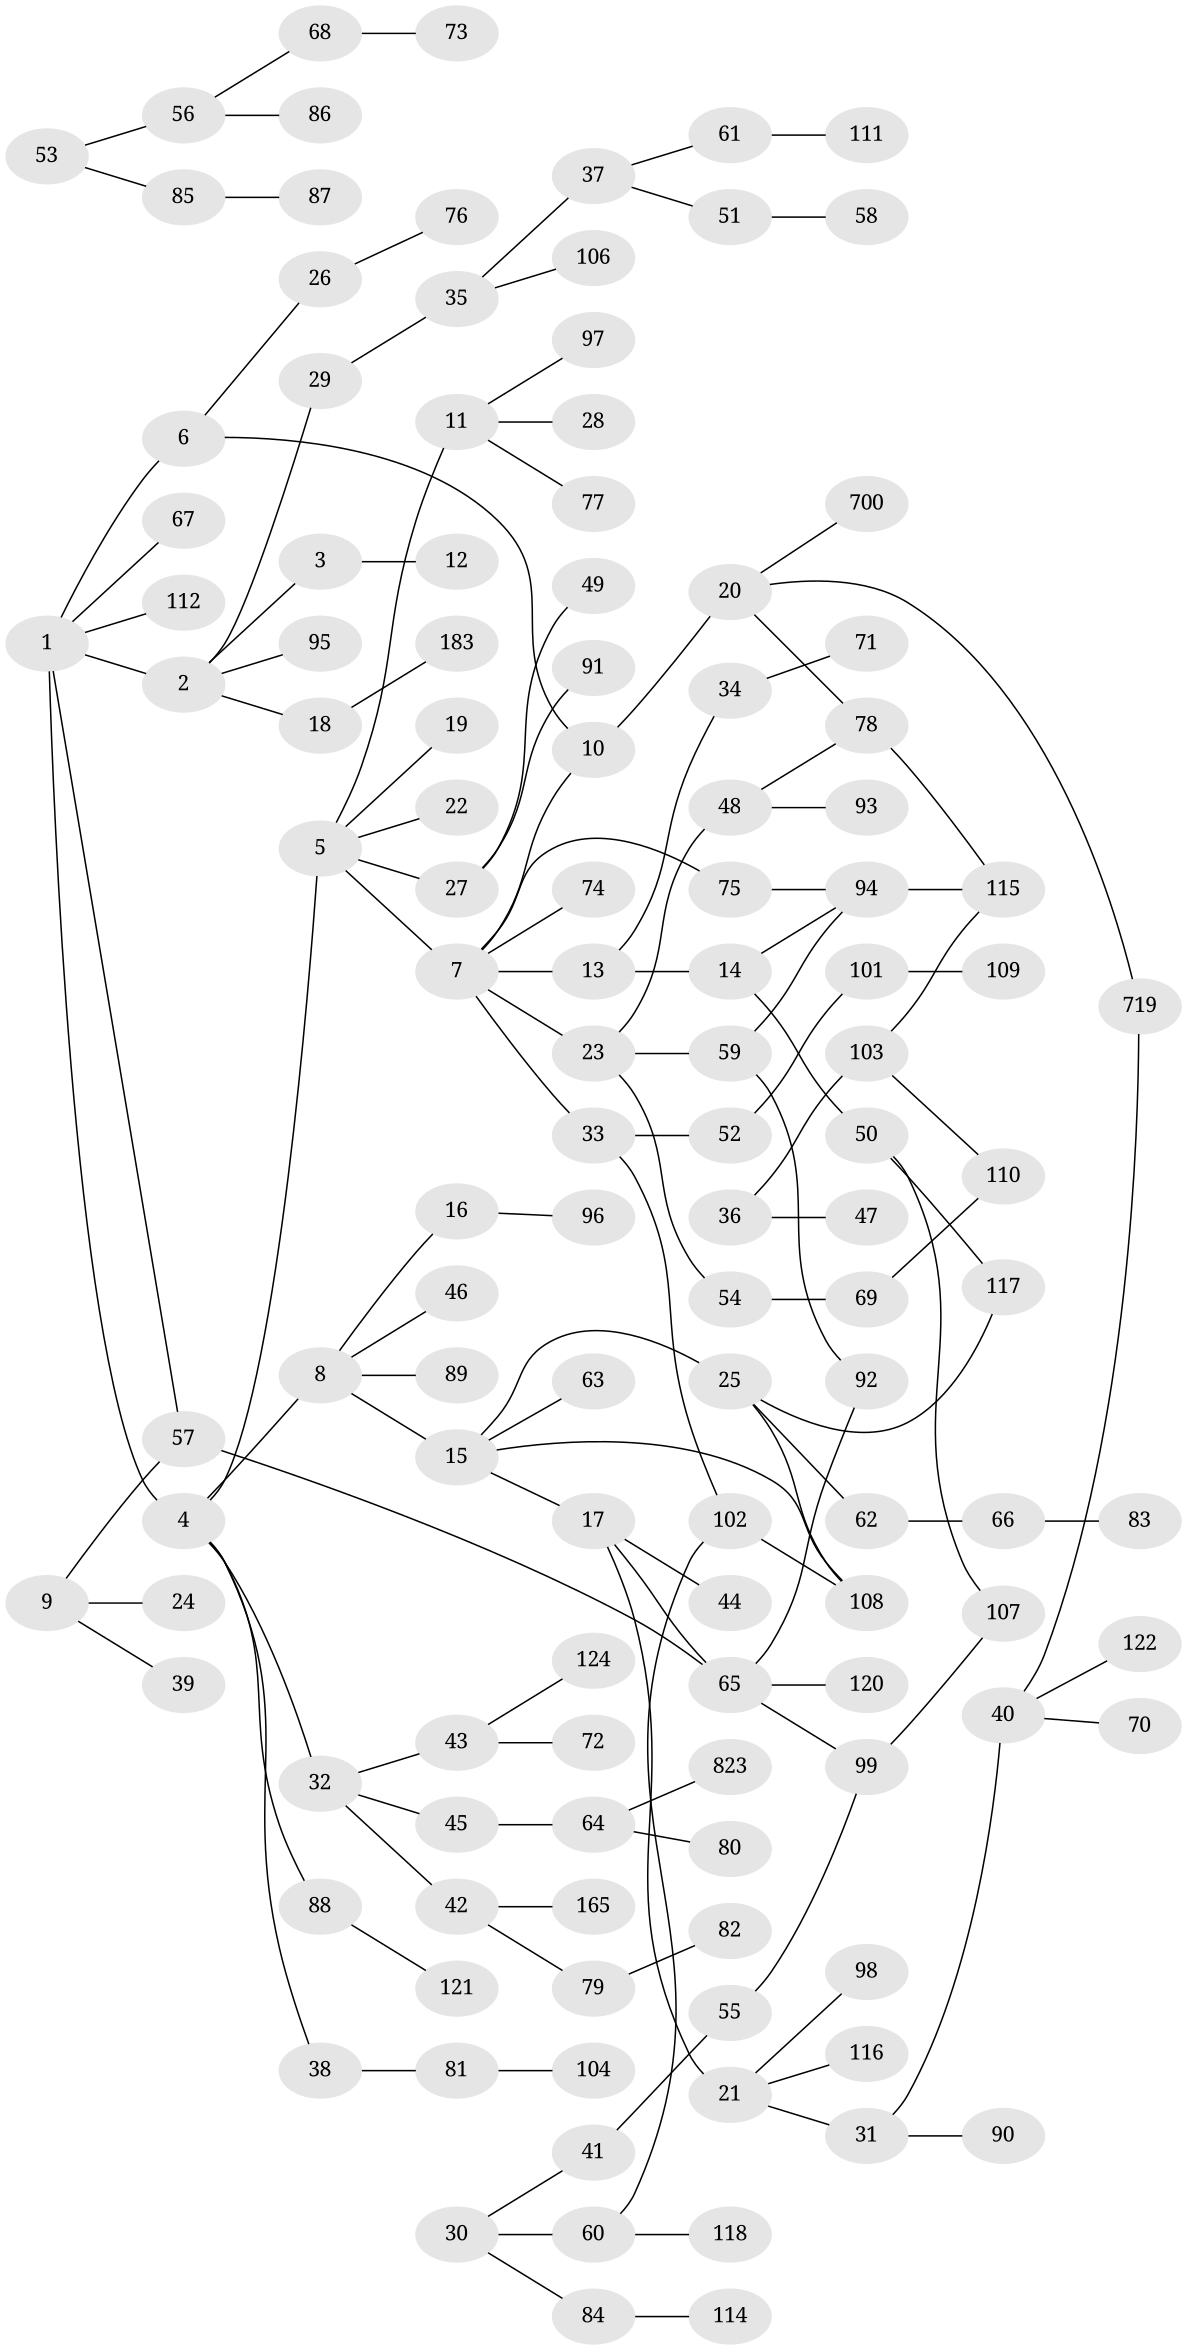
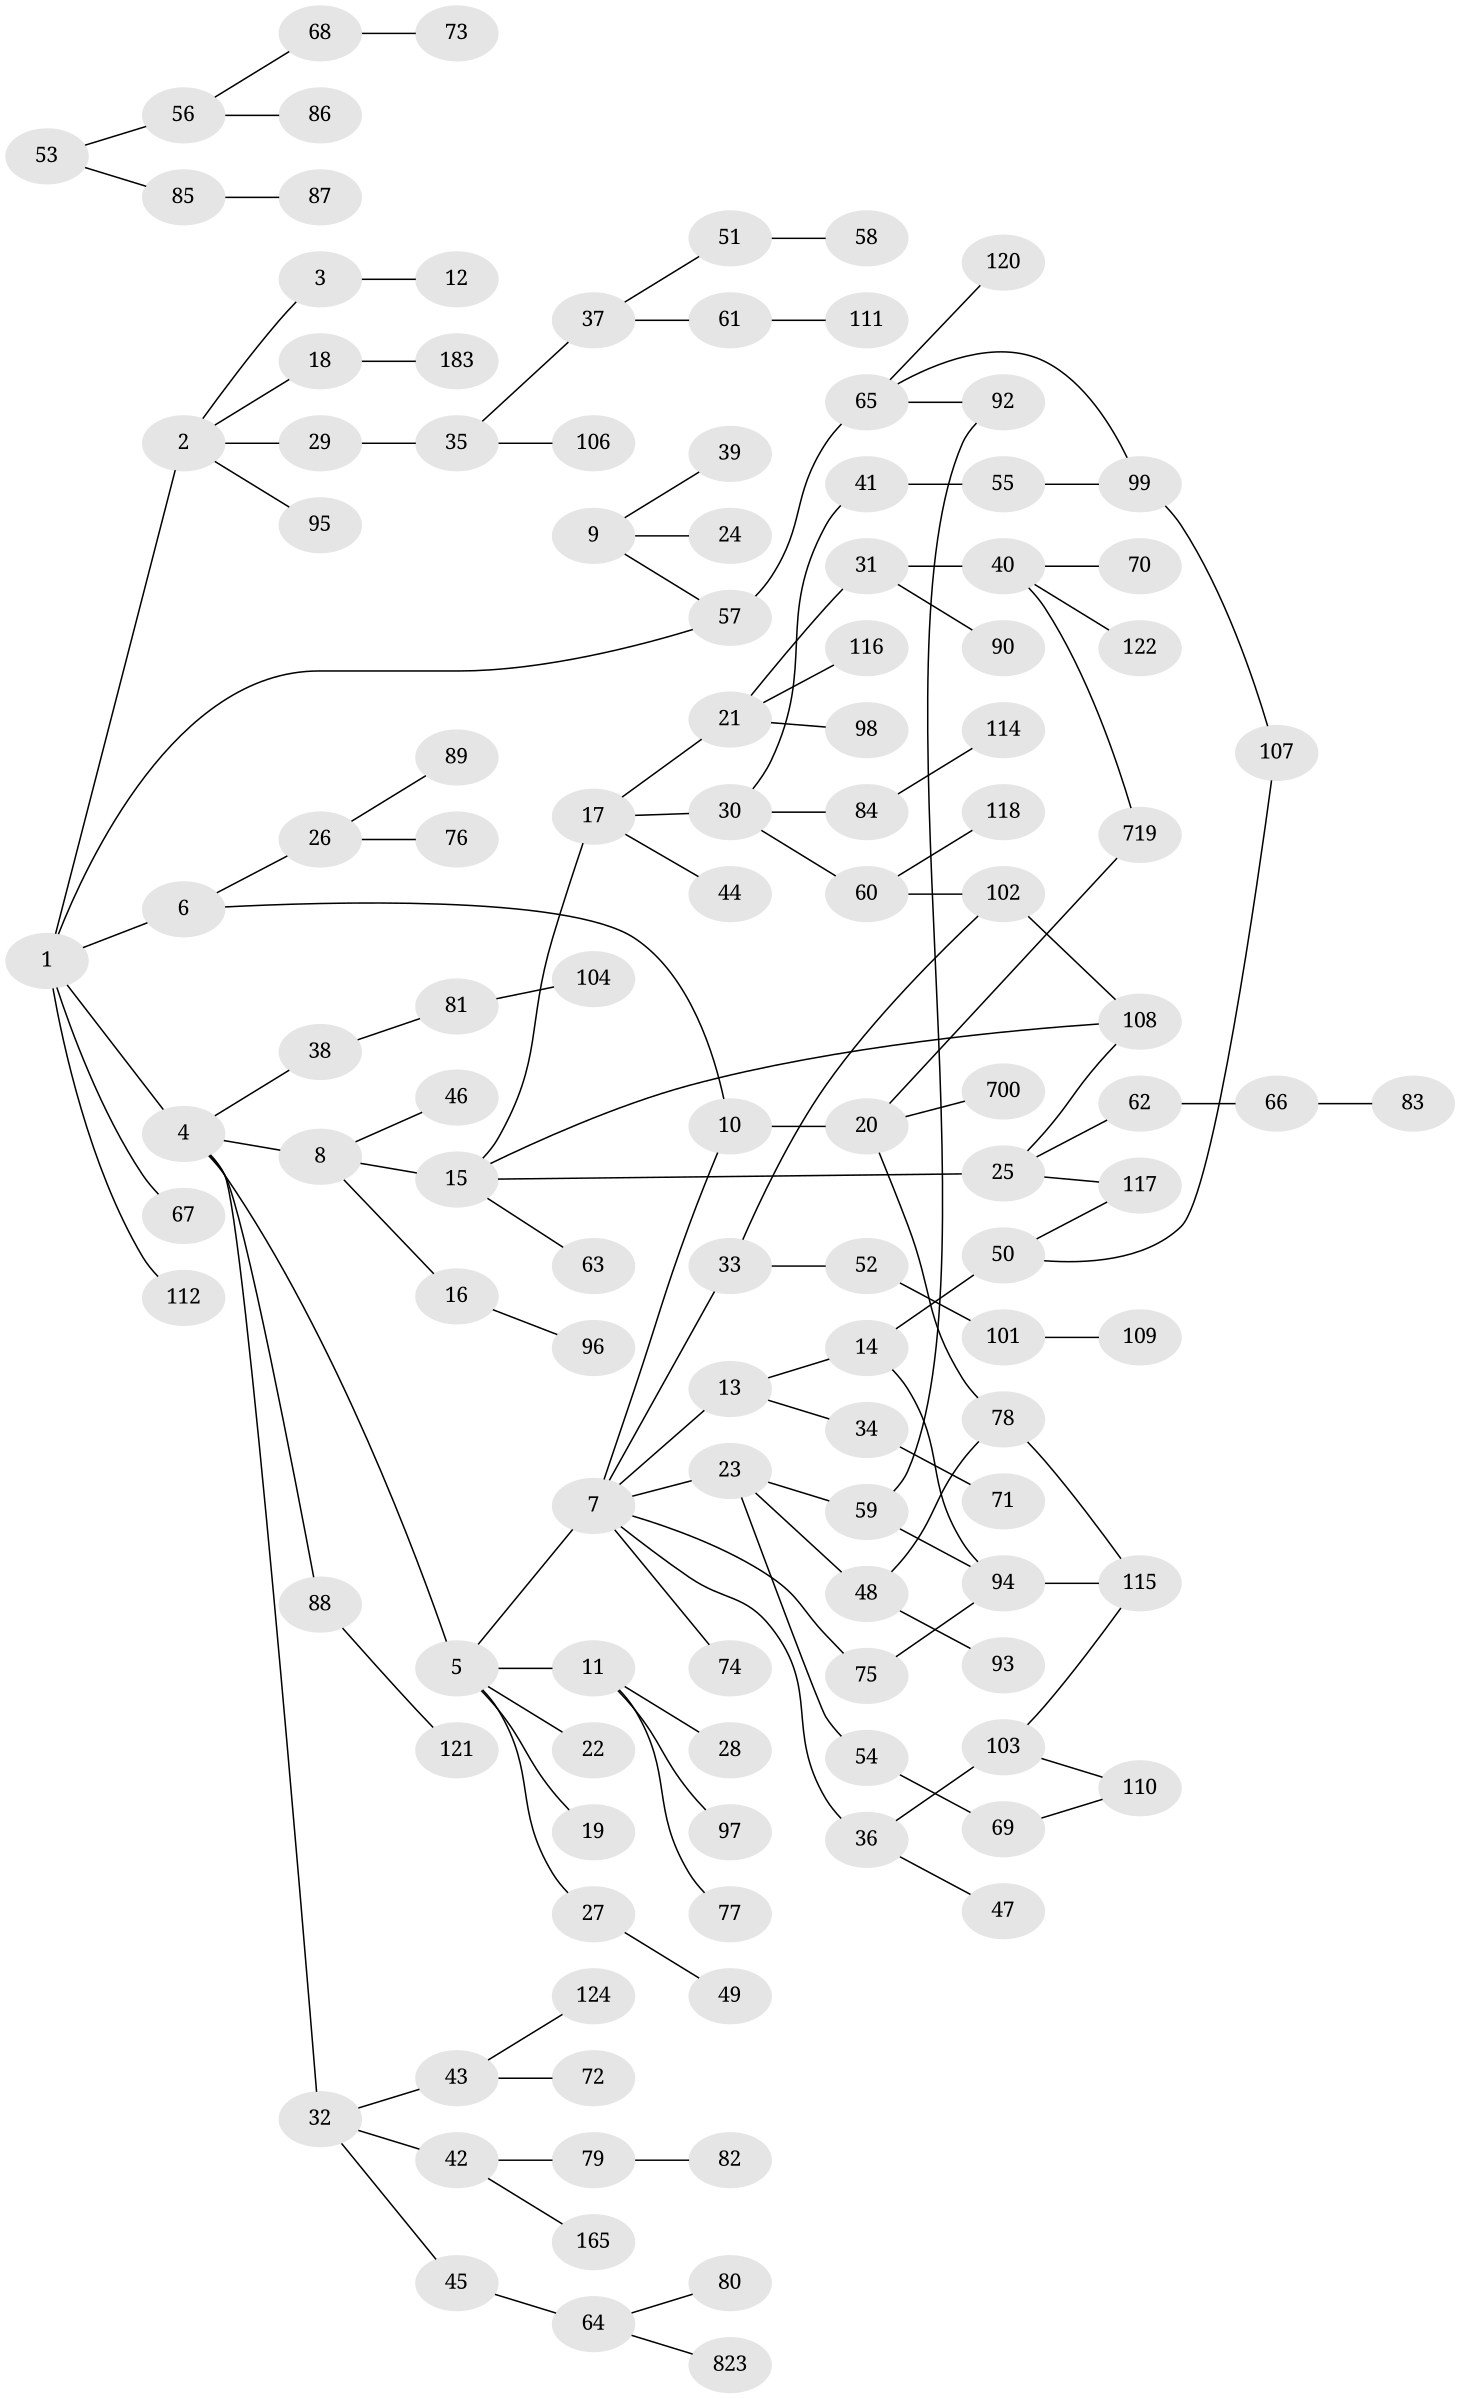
node "91": removed
edge "8" -- "89": now "26" -- "89"
edge "17" -- "65": now "17" -- "30"
edge "7" -- "36": added
